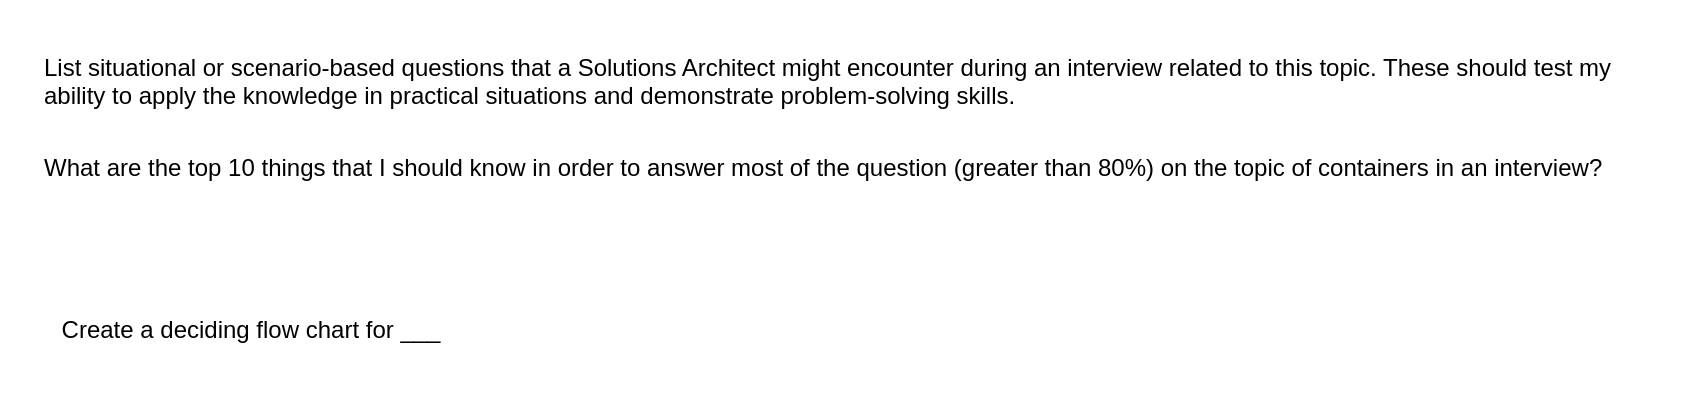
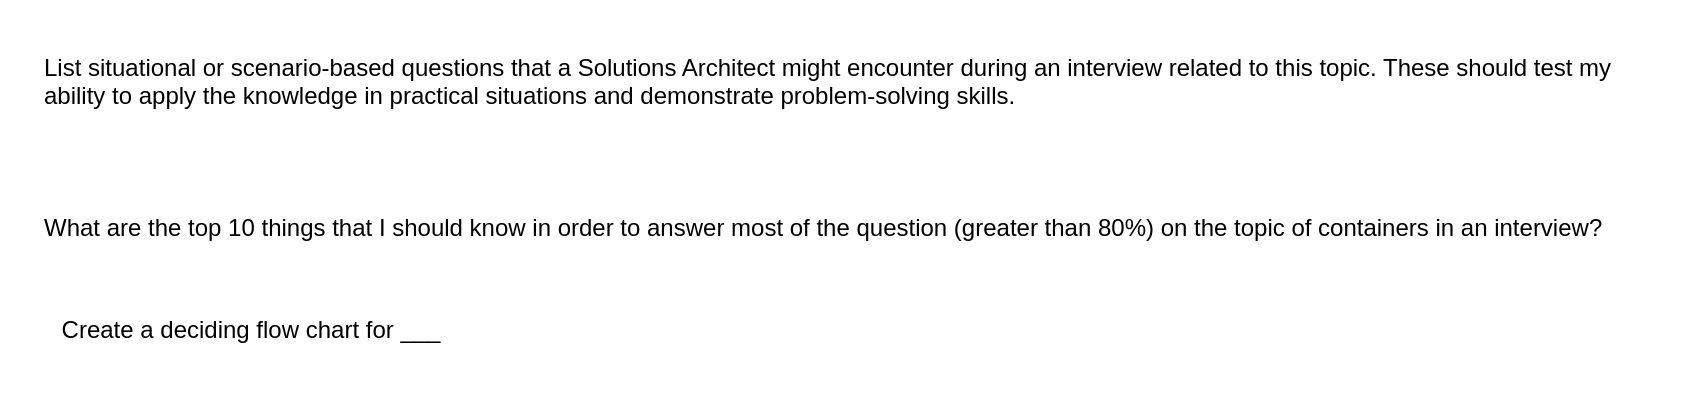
node "What are the top 10 things that I should know in order to answer most of the question (greater than 80%) on the topic of containers in an interview?": moved (841, 181) -> (841, 241)
